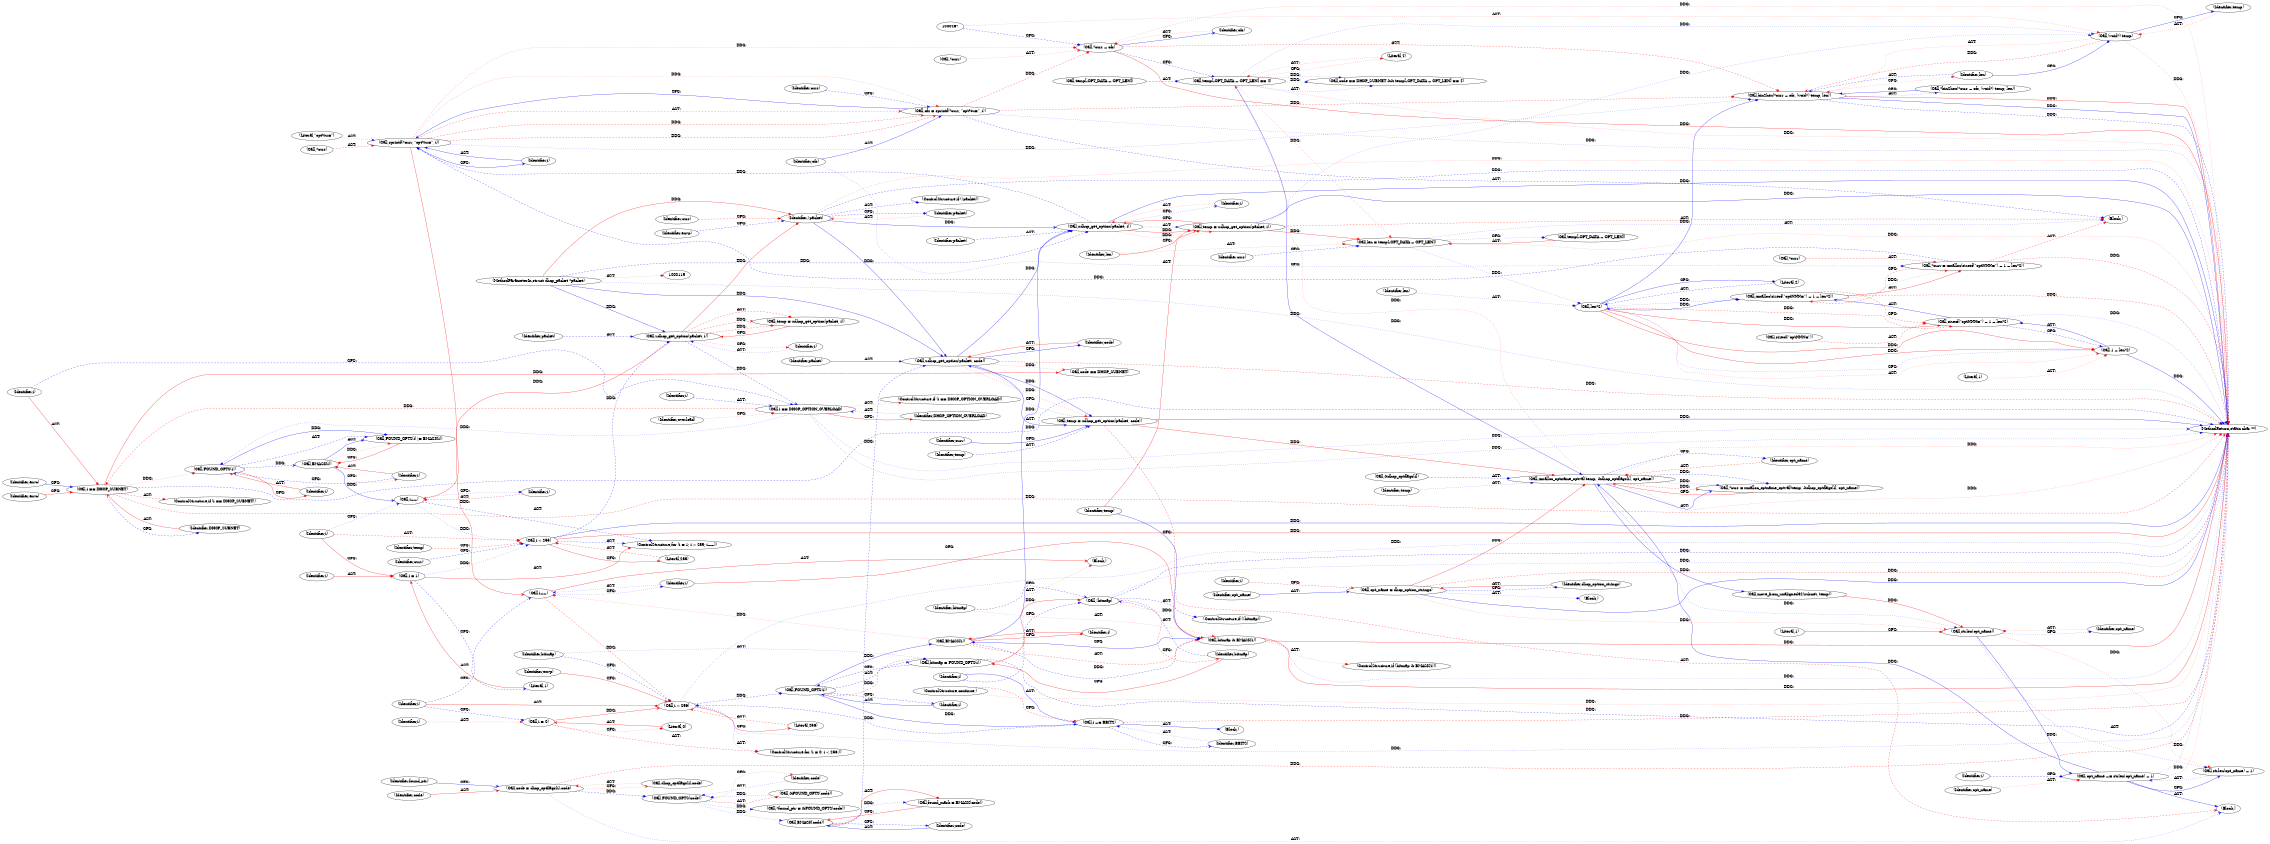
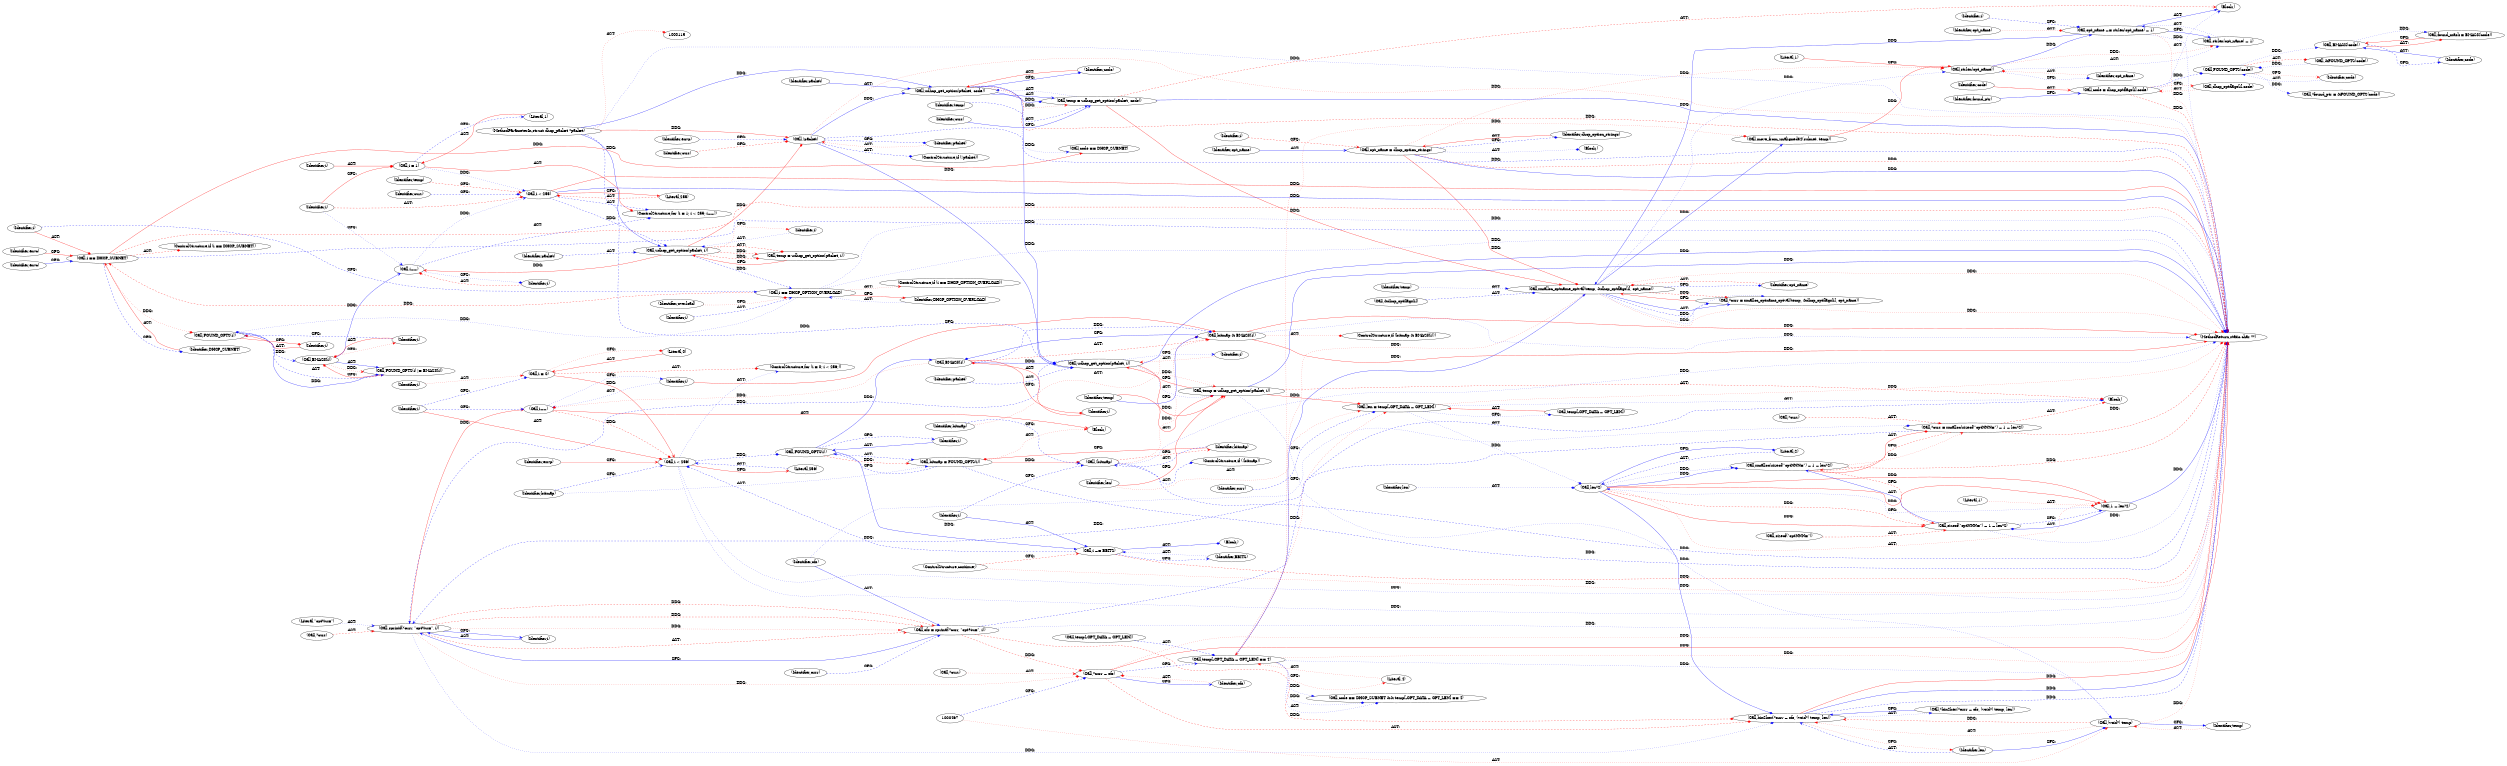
edge "(Call,temp[-OPT_DATA + OPT_LEN] == 4)" -> "(Call,move_from_unaligned32(subnet, temp))": added, label "DDG:"
node "(Identifier,!packet)": label "(Identifier,!packet)" -> "(Call,!packet)"
edge "(Call,udhcp_get_option(packet, code))" -> "(Call,code == DHCP_SUBNET)": color red -> blue
edge "(Call,temp = udhcp_get_option(packet, code))" -> "(Call,udhcp_get_option(packet, code))": label "CFG: " -> "AST: "
edge "(Call,BMASK(code))" -> "(Call,udhcp_get_option(packet, code))": removed, label "DDG:"
edge "(ControlStructure,continue;)" -> "(Call,i += BBITS)": arrowhead normal -> vee
edge "(Literal,256)" -> "(Call,i < 256)": color red -> blue
